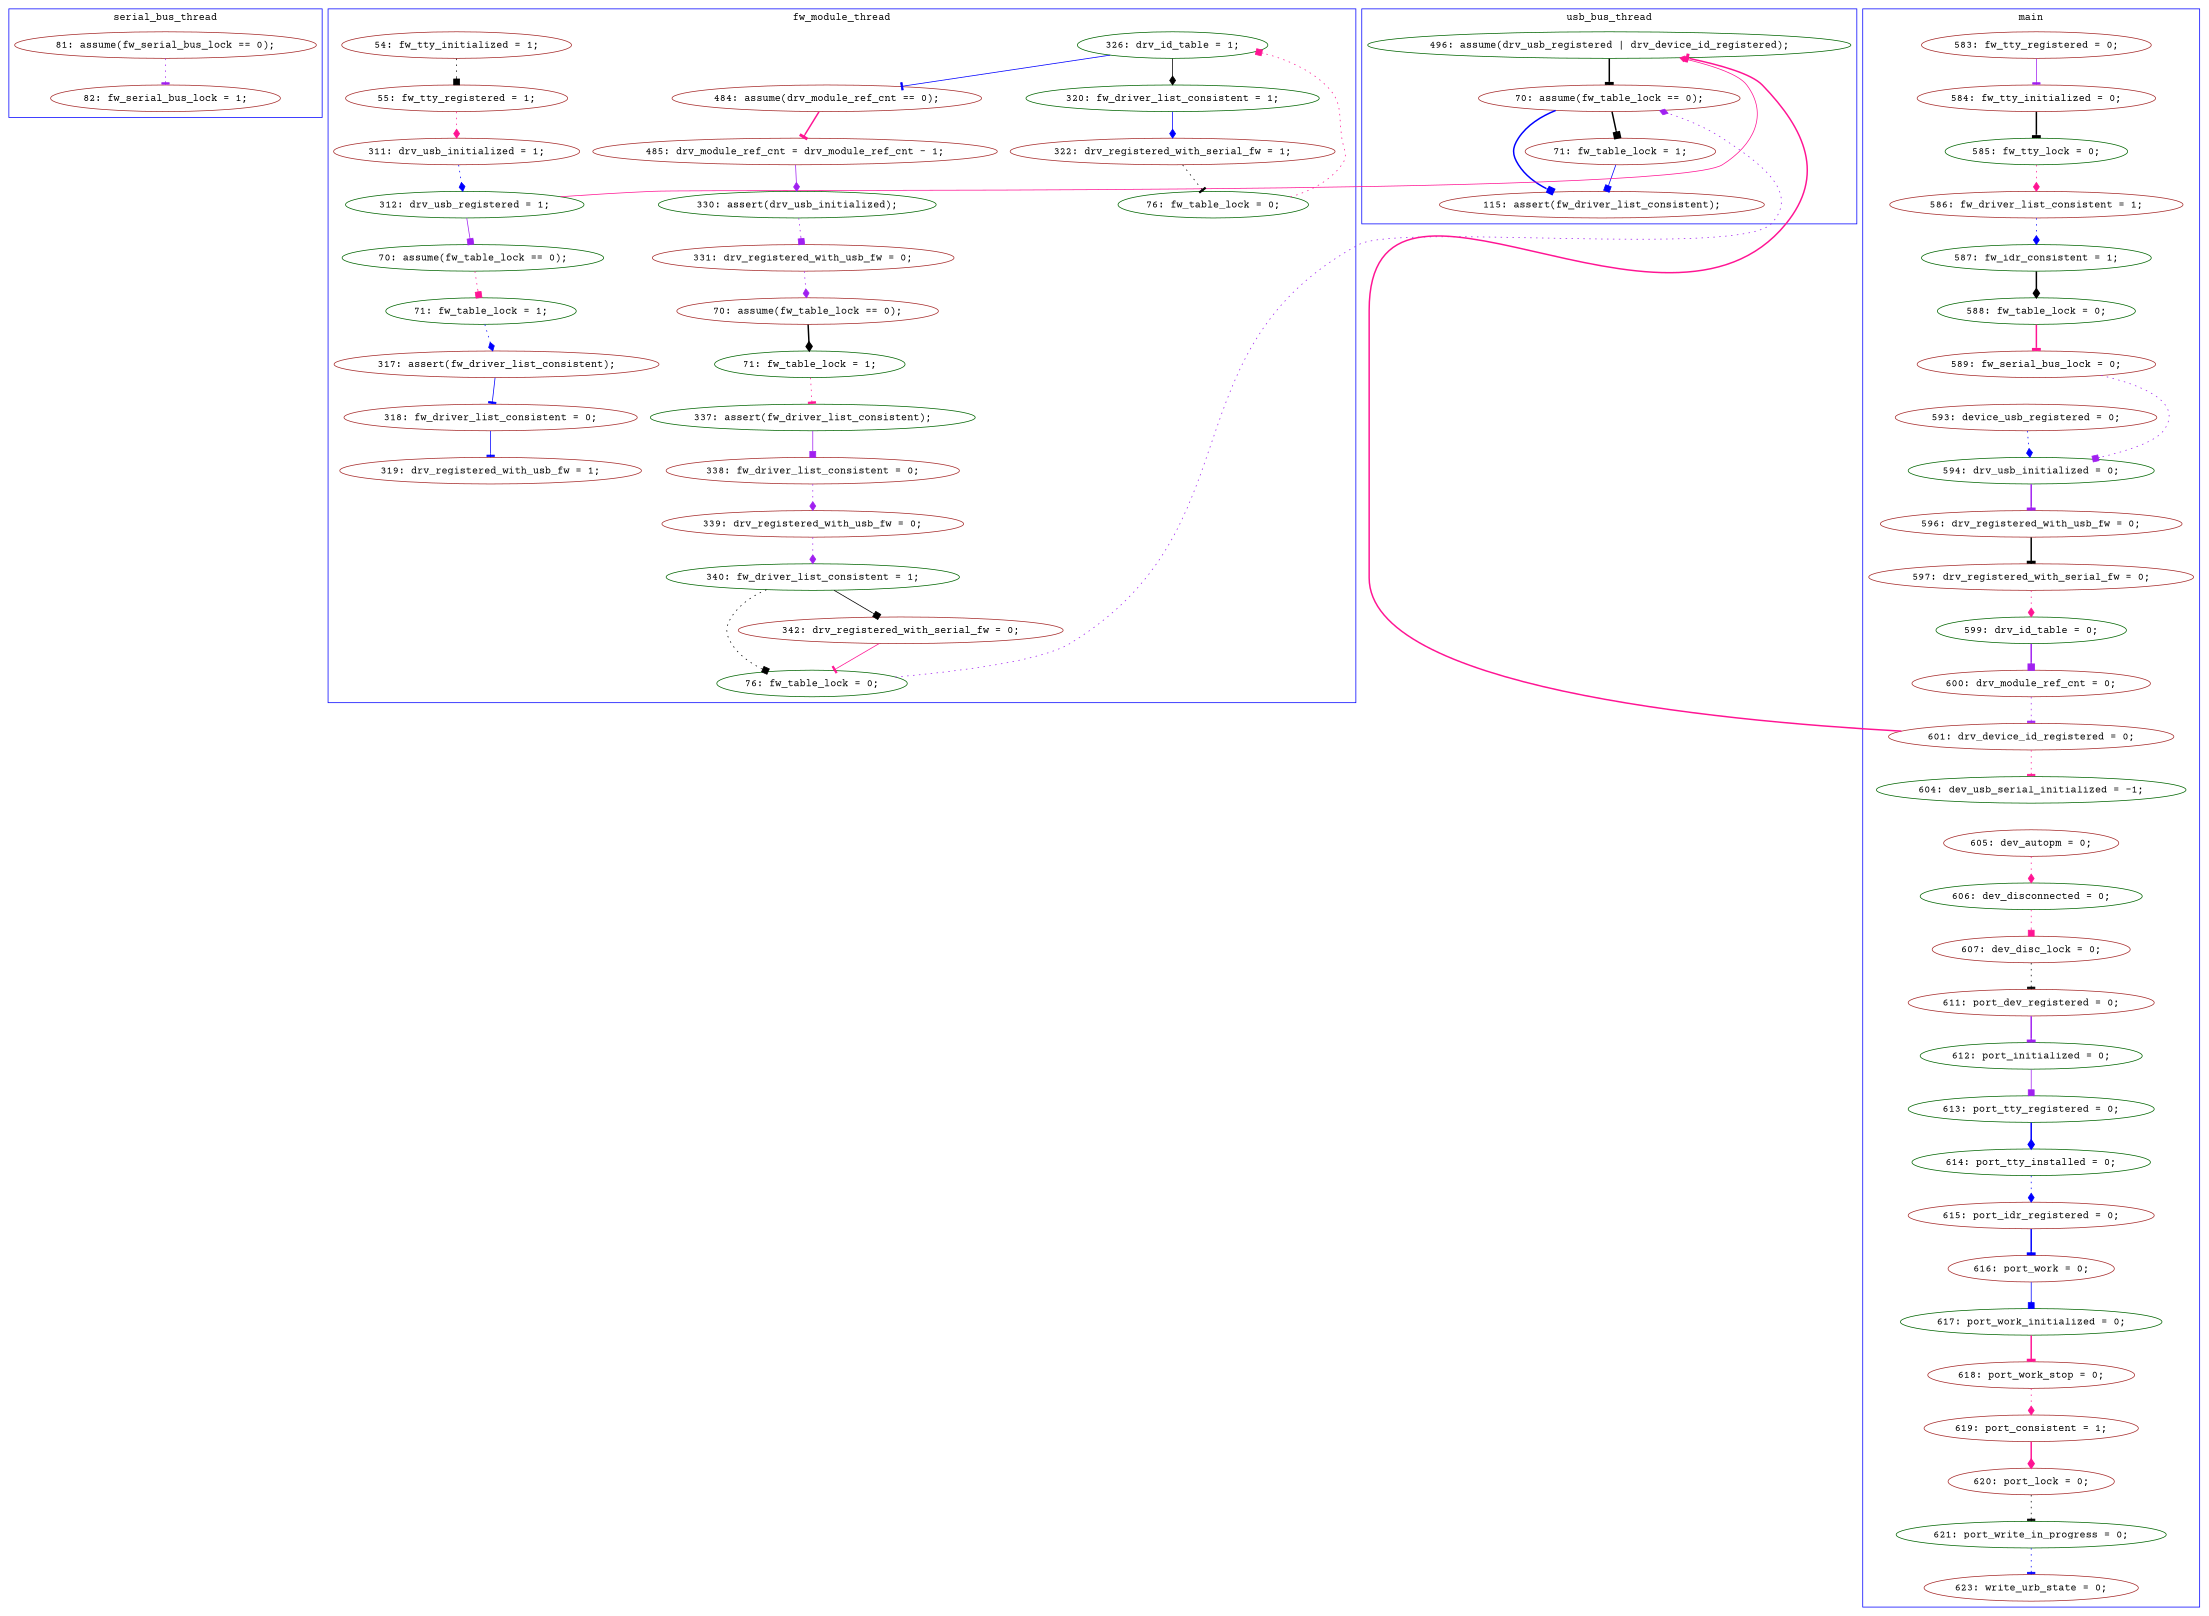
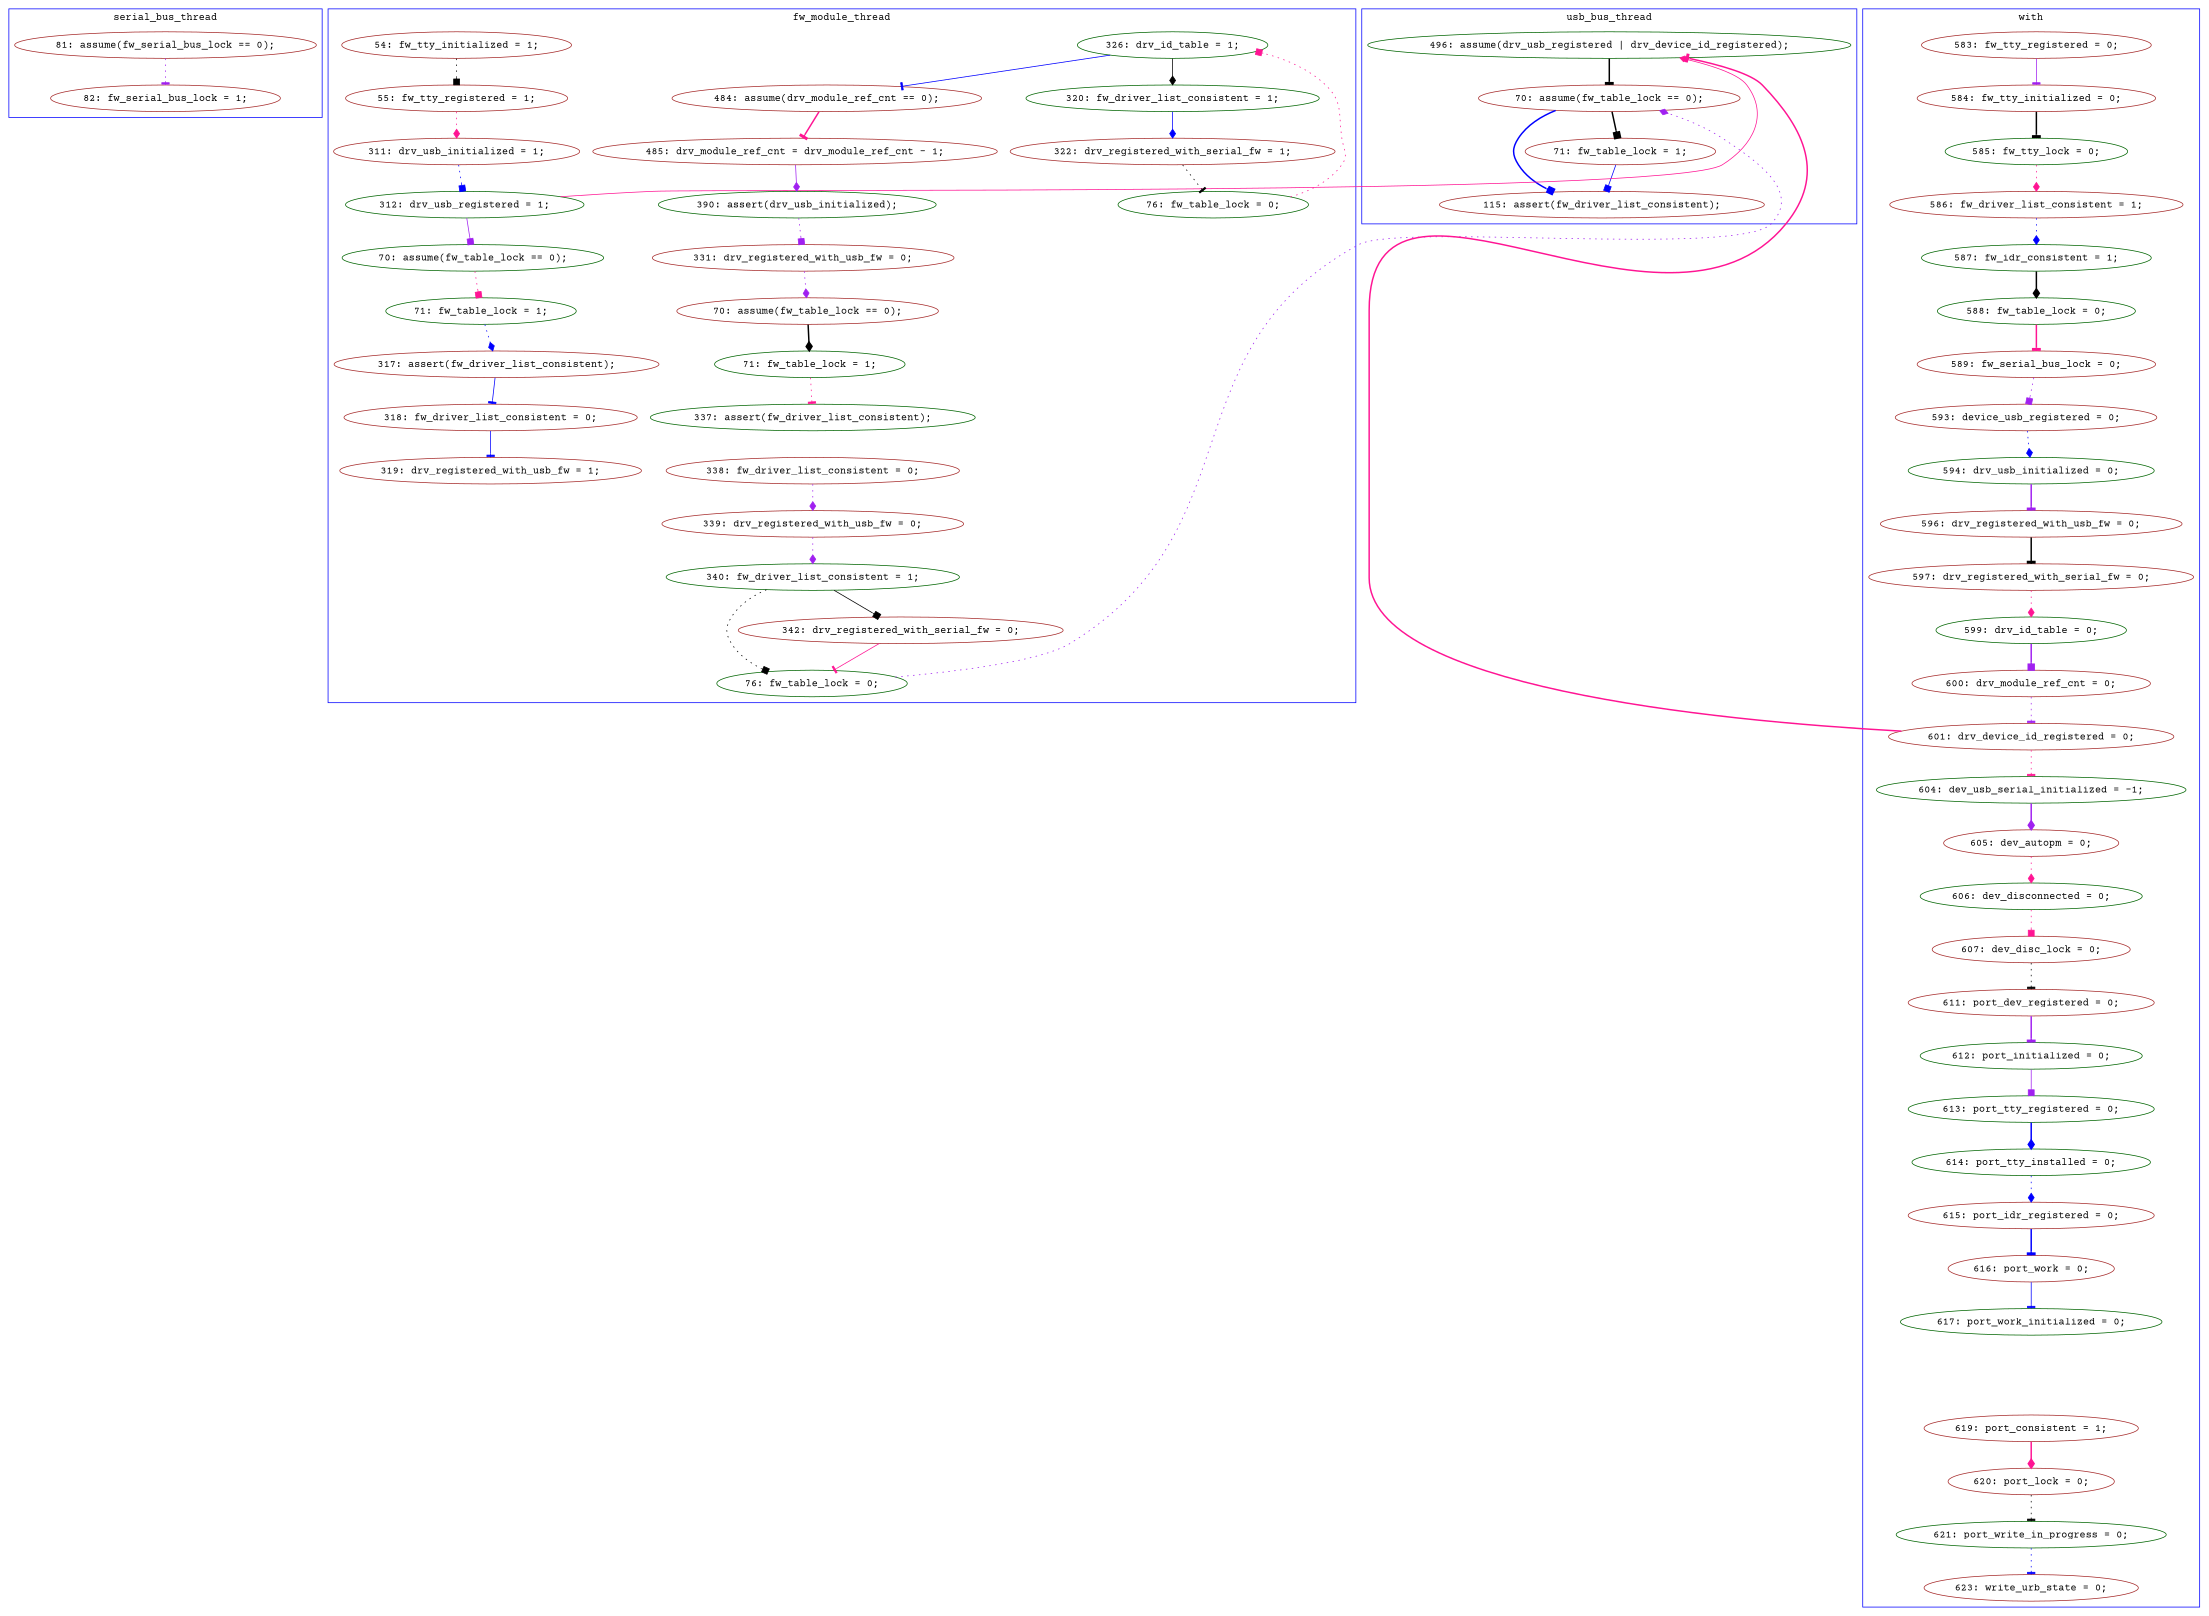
cluster "main": label "main" -> "with"
edge "311: drv_usb_initialized = 1;" -> "312: drv_usb_registered = 1;": arrowhead diamond -> box
node "330: assert(drv_usb_initialized);": label "330: assert(drv_usb_initialized);" -> "390: assert(drv_usb_initialized);"
edge "589: fw_serial_bus_lock = 0;" -> "594: drv_usb_initialized = 0;": now "589: fw_serial_bus_lock = 0;" -> "593: device_usb_registered = 0;"
edge "337: assert(fw_driver_list_consistent);" -> "338: fw_driver_list_consistent = 0;": removed
edge "604: dev_usb_serial_initialized = -1;" -> "605: dev_autopm = 0;": added
edge "616: port_work = 0;" -> "617: port_work_initialized = 0;": arrowhead box -> tee
node "618: port_work_stop = 0;": removed
